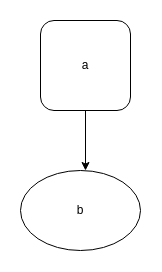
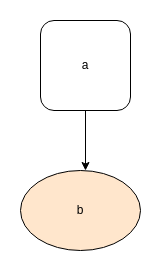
node "b": fillcolor #ffffff -> #ffe6cc
